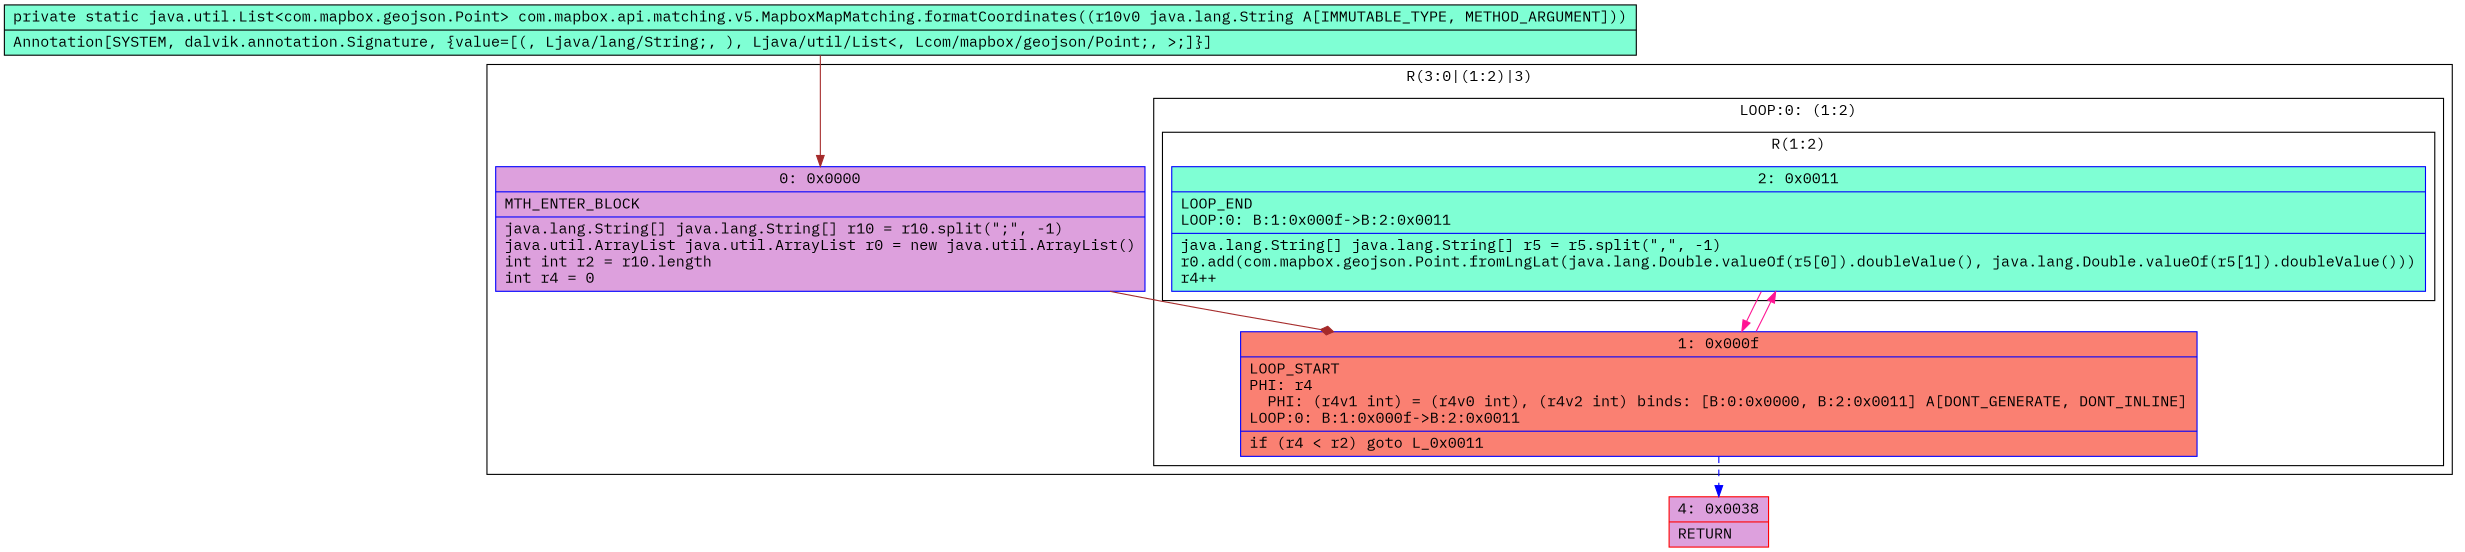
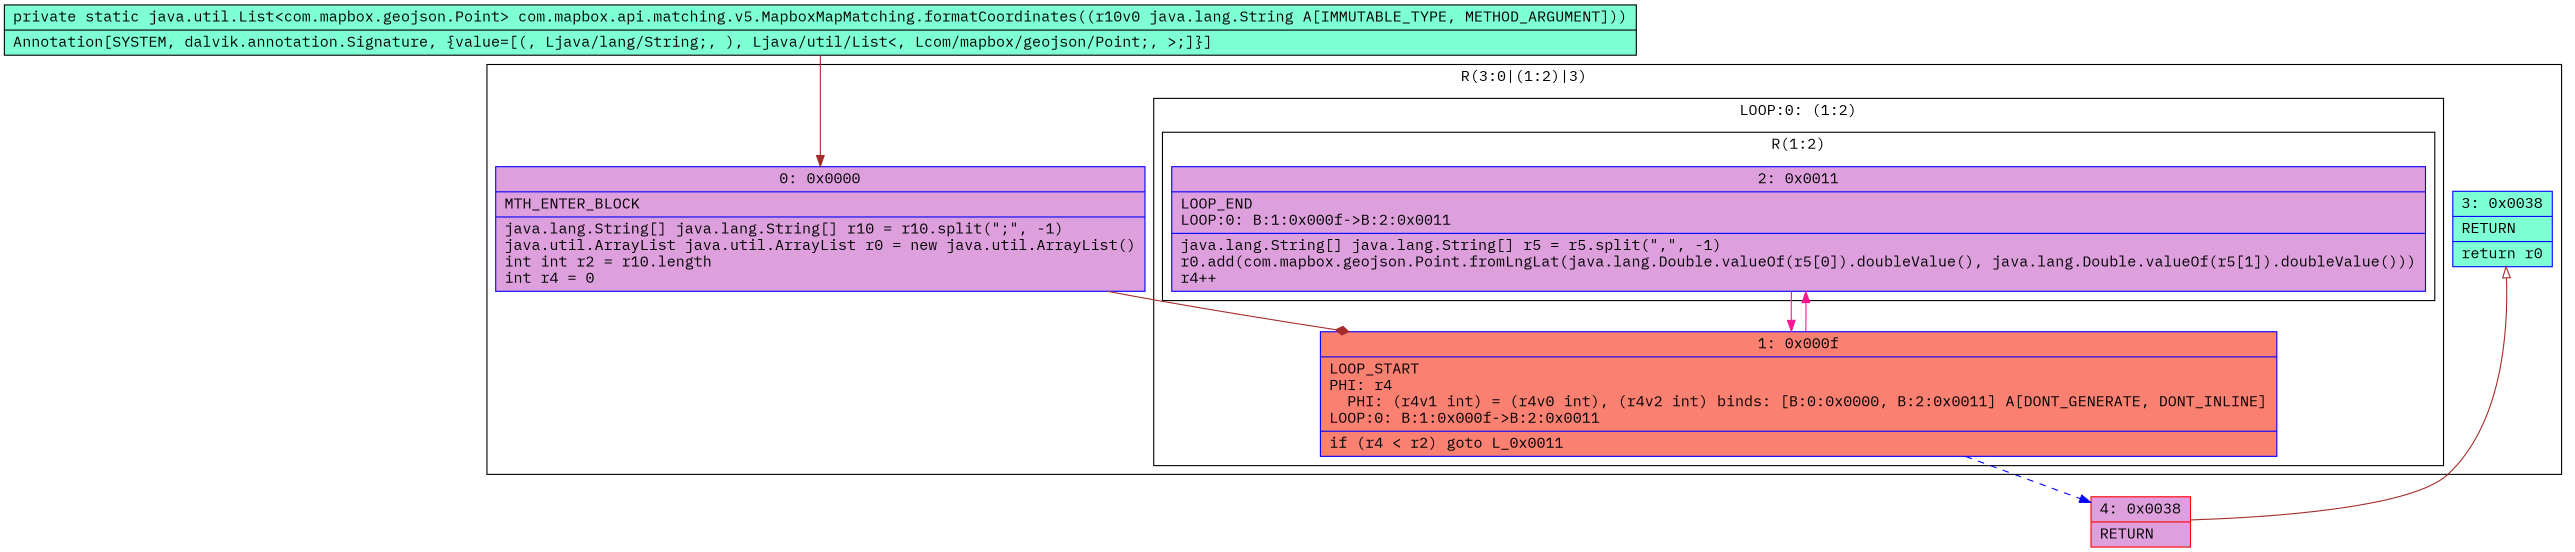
node "2: 0x0011": fillcolor aquamarine -> plum
node "3: 0x0038": added
